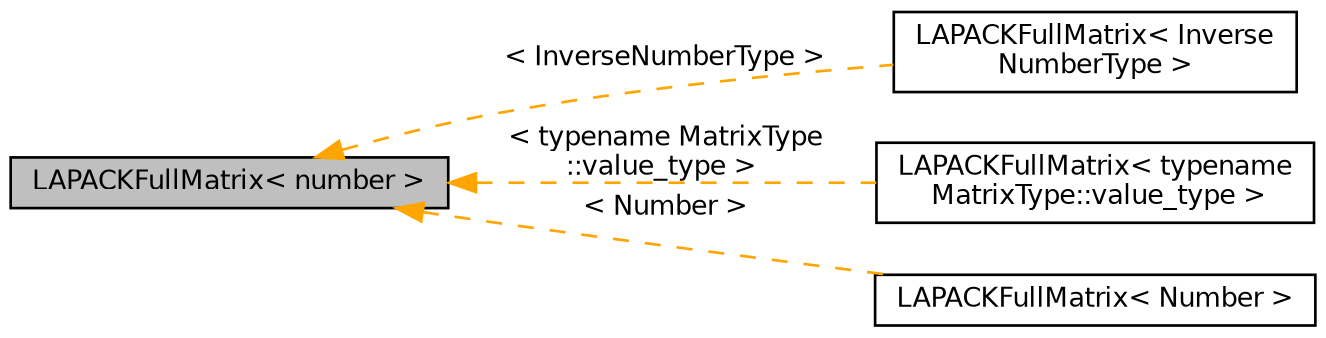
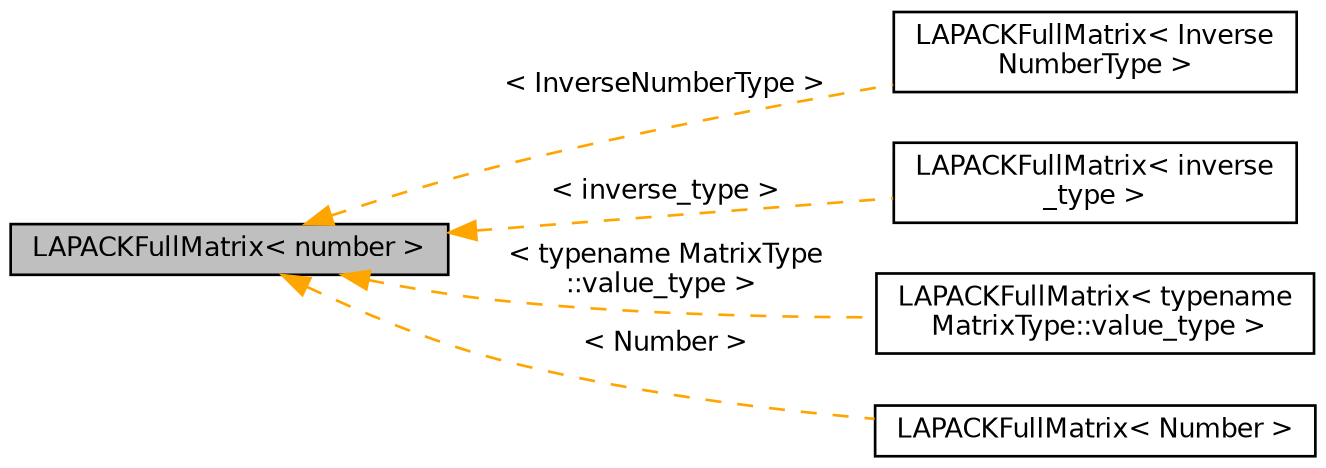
node "LAPACKFullMatrix< inverse _type >": added
